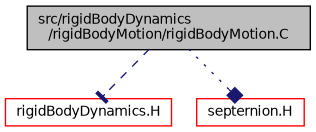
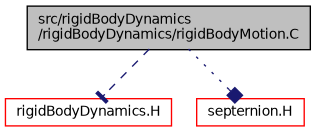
node "src/rigidBodyDynamics /rigidBodyMotion/rigidBodyMotion.C": label "src/rigidBodyDynamics /rigidBodyMotion/rigidBodyMotion.C" -> "src/rigidBodyDynamics /rigidBodyDynamics/rigidBodyMotion.C"
